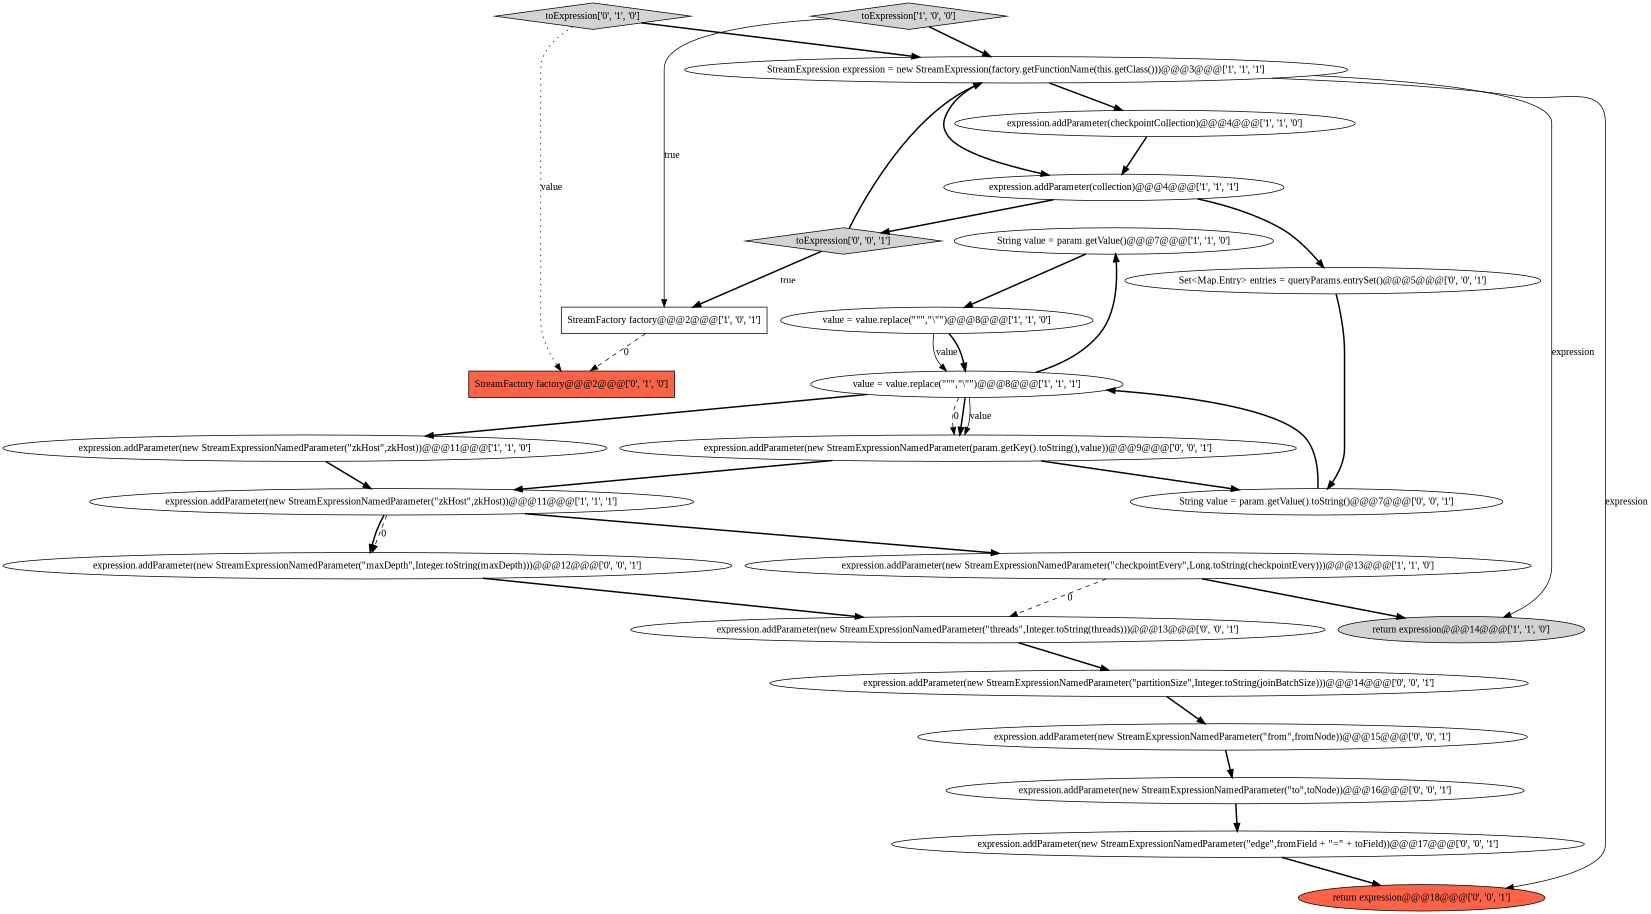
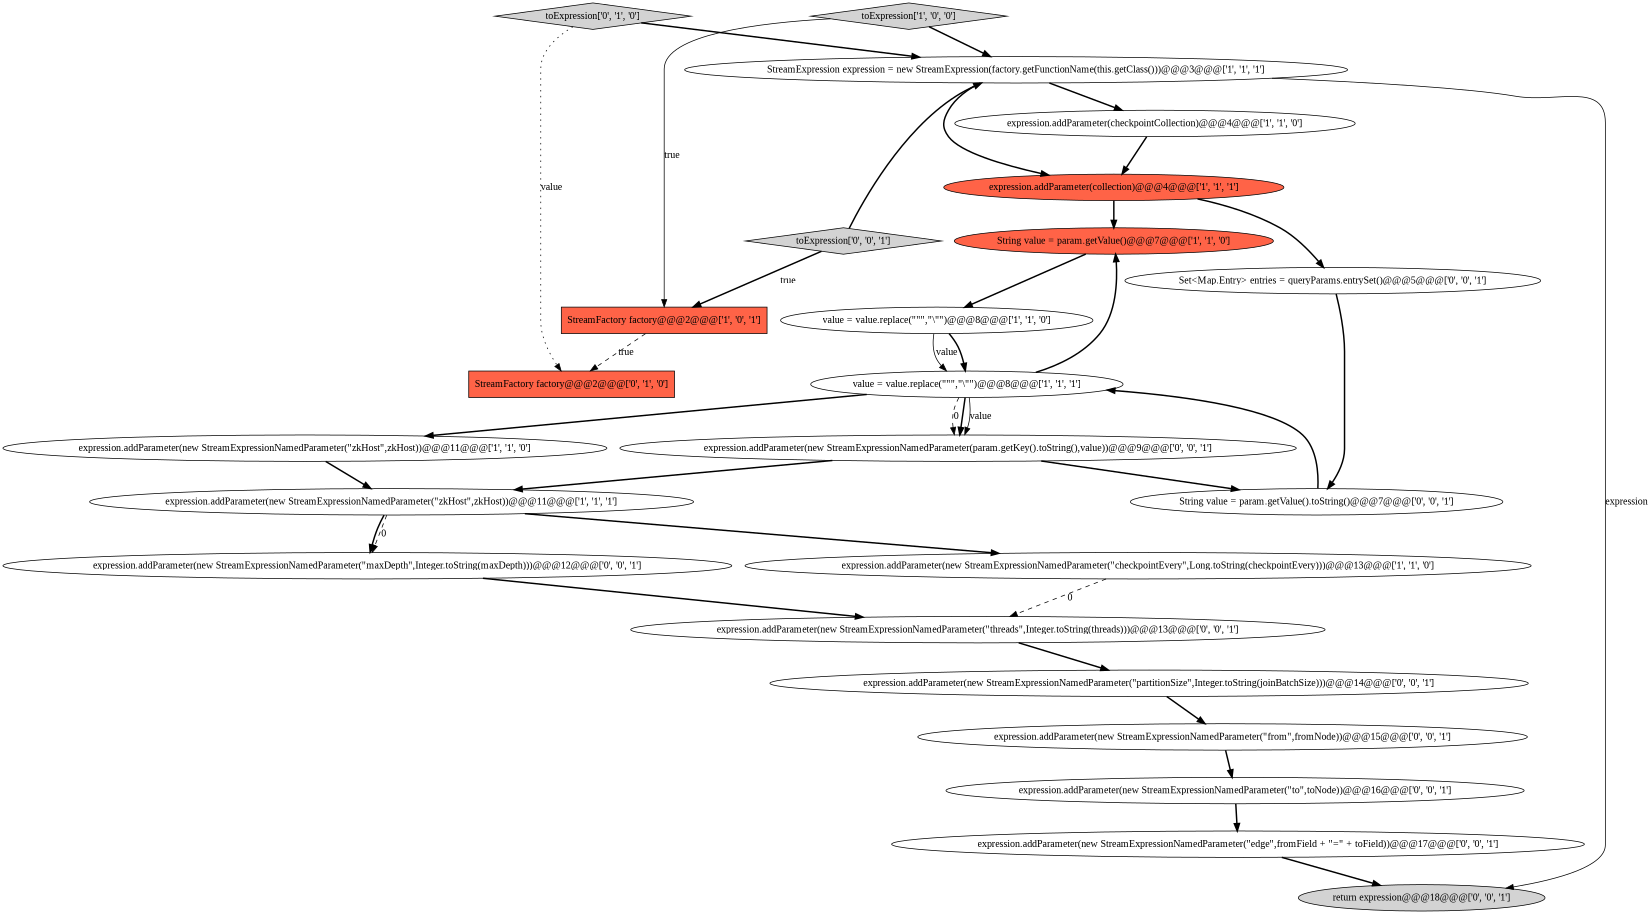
node "expression.addParameter(collection)@@@4@@@['1', '1', '1']": fillcolor white -> tomato
edge "expression.addParameter(collection)@@@4@@@['1', '1', '1']" -> "toExpression['0', '0', '1']": now "expression.addParameter(collection)@@@4@@@['1', '1', '1']" -> "String value = param.getValue()@@@7@@@['1', '1', '0']"
node "String value = param.getValue()@@@7@@@['1', '1', '0']": fillcolor white -> tomato
node "StreamFactory factory@@@2@@@['1', '0', '1']": fillcolor white -> tomato
edge "StreamFactory factory@@@2@@@['1', '0', '1']" -> "StreamFactory factory@@@2@@@['0', '1', '0']": label "0" -> "true"
node "return expression@@@14@@@['1', '1', '0']": removed
node "return expression@@@18@@@['0', '0', '1']": fillcolor tomato -> lightgray
